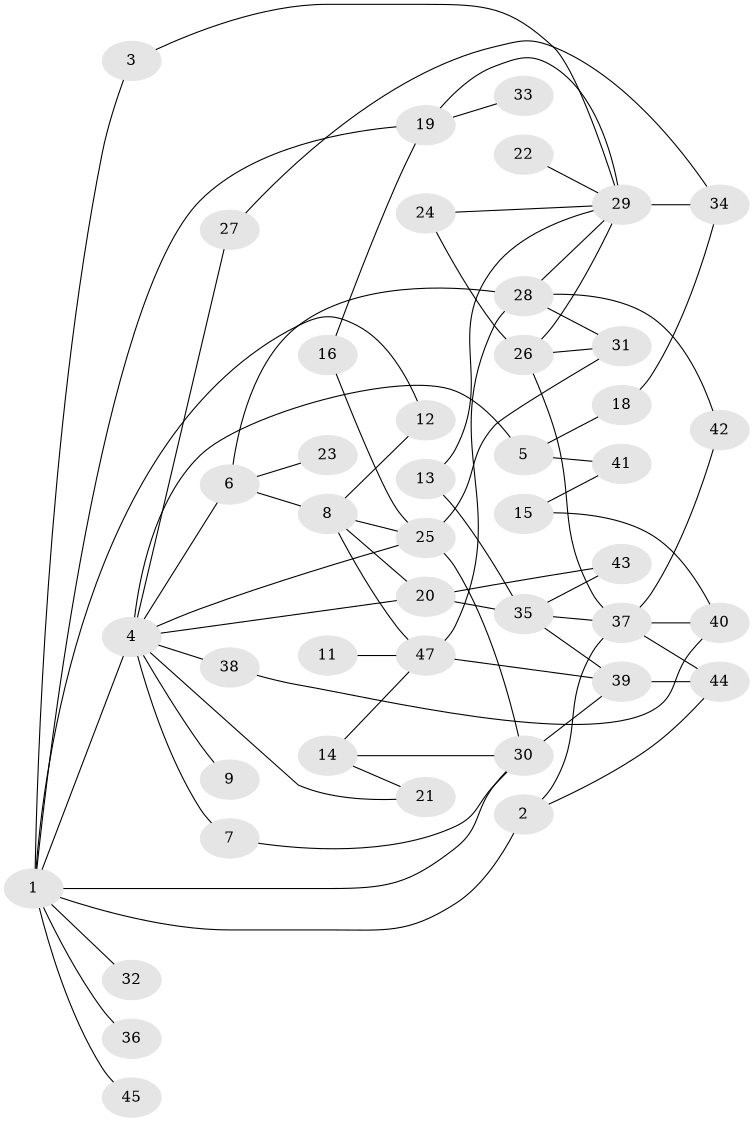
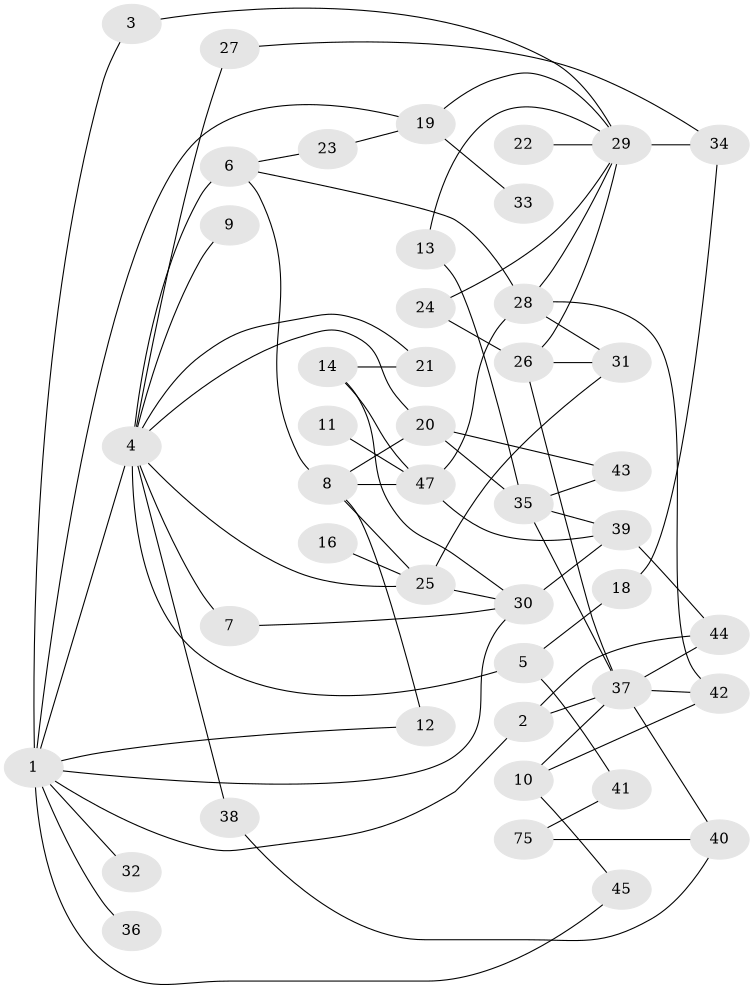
edge "19" -- "16": now "19" -- "23"
node "15": label "15" -> "75"
node "10": added
